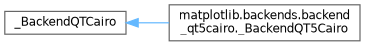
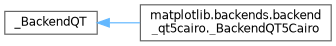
node "_BackendQTCairo": label "_BackendQTCairo" -> "_BackendQT"
